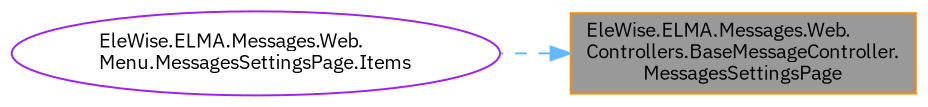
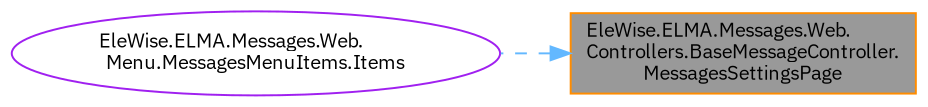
node "EleWise.ELMA.Messages.Web. Menu.MessagesSettingsPage.Items": label "EleWise.ELMA.Messages.Web. Menu.MessagesSettingsPage.Items" -> "EleWise.ELMA.Messages.Web. Menu.MessagesMenuItems.Items"
